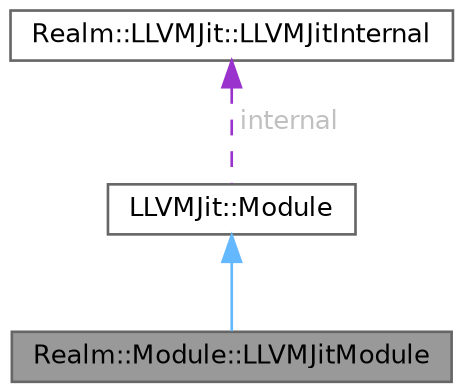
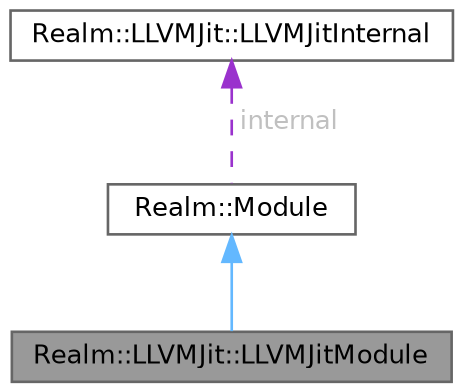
node "LLVMJit::Module": label "LLVMJit::Module" -> "Realm::Module"
node "Realm::Module::LLVMJitModule": label "Realm::Module::LLVMJitModule" -> "Realm::LLVMJit::LLVMJitModule"
